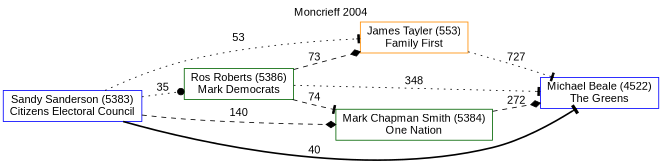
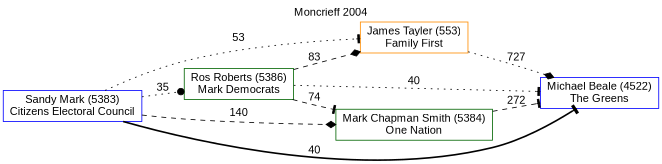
edge "Ros Roberts (5386) Mark Democrats" -> "James Tayler (553) Family First": label "73" -> "83"
edge "James Tayler (553) Family First" -> "Michael Beale (4522) The Greens": arrowhead tee -> diamond
edge "Ros Roberts (5386) Mark Democrats" -> "Michael Beale (4522) The Greens": label "348" -> "40"
node "Sandy Sanderson (5383) Citizens Electoral Council": label "Sandy Sanderson (5383) Citizens Electoral Council" -> "Sandy Mark (5383) Citizens Electoral Council"
edge "Mark Chapman Smith (5384) One Nation" -> "Michael Beale (4522) The Greens": arrowhead diamond -> tee
